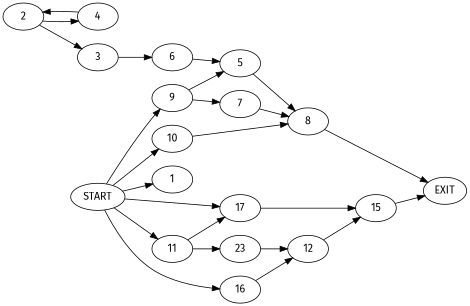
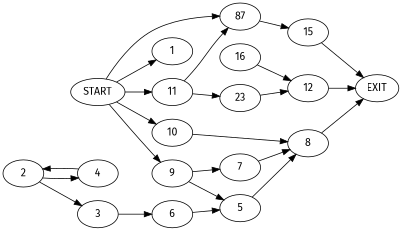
node "17": label "17" -> "87"
edge "12" -> "15": now "12" -> "EXIT"
edge "START" -> "16": removed
